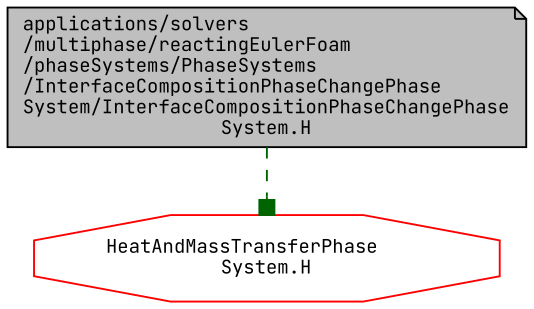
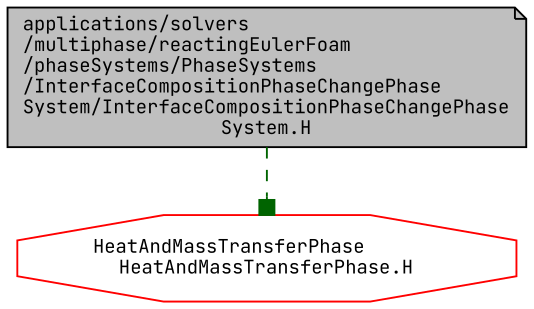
node "HeatAndMassTransferPhase System.H": label "HeatAndMassTransferPhase System.H" -> "HeatAndMassTransferPhase HeatAndMassTransferPhase.H"
